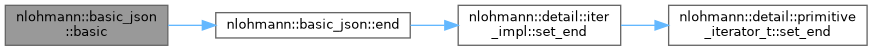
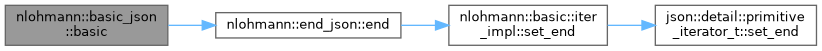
node "nlohmann::basic_json::end": label "nlohmann::basic_json::end" -> "nlohmann::end_json::end"
node "nlohmann::detail::iter _impl::set_end": label "nlohmann::detail::iter _impl::set_end" -> "nlohmann::basic::iter _impl::set_end"
node "nlohmann::detail::primitive _iterator_t::set_end": label "nlohmann::detail::primitive _iterator_t::set_end" -> "json::detail::primitive _iterator_t::set_end"
